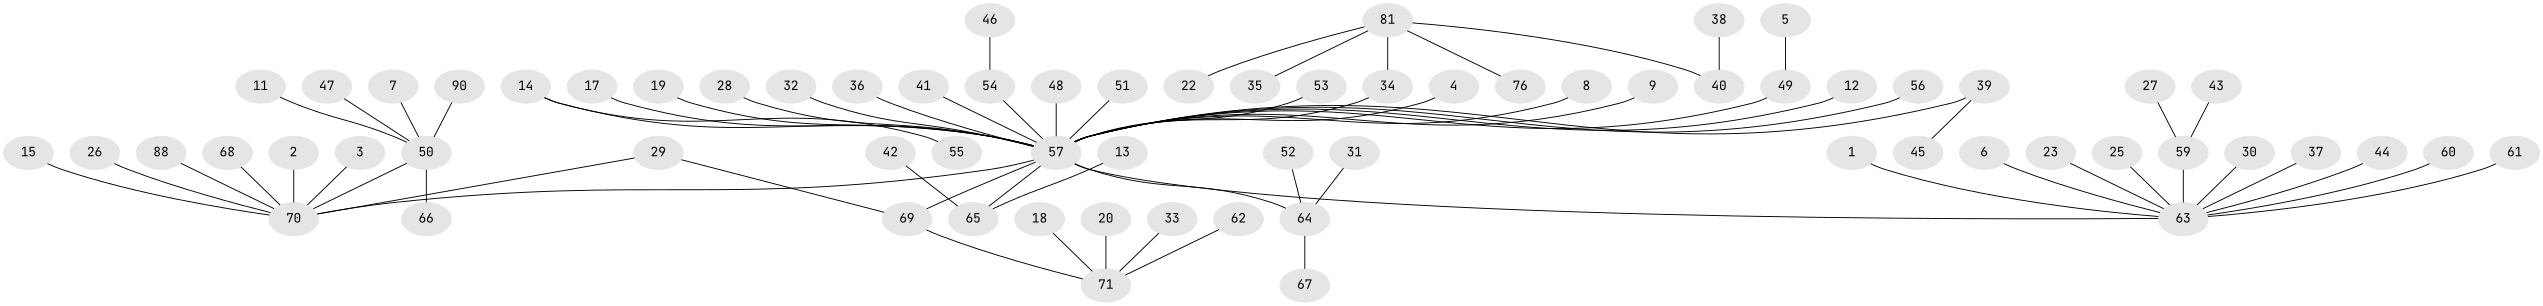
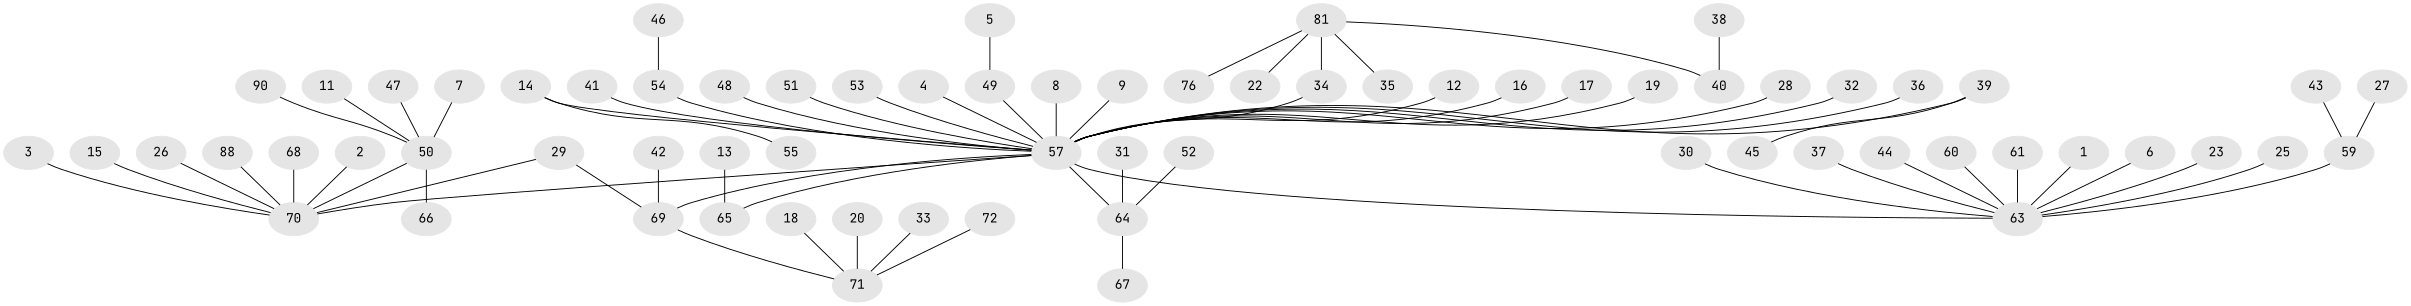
node "56": label "56" -> "16"
edge "42" -- "65": now "42" -- "69"
node "62": label "62" -> "72"
